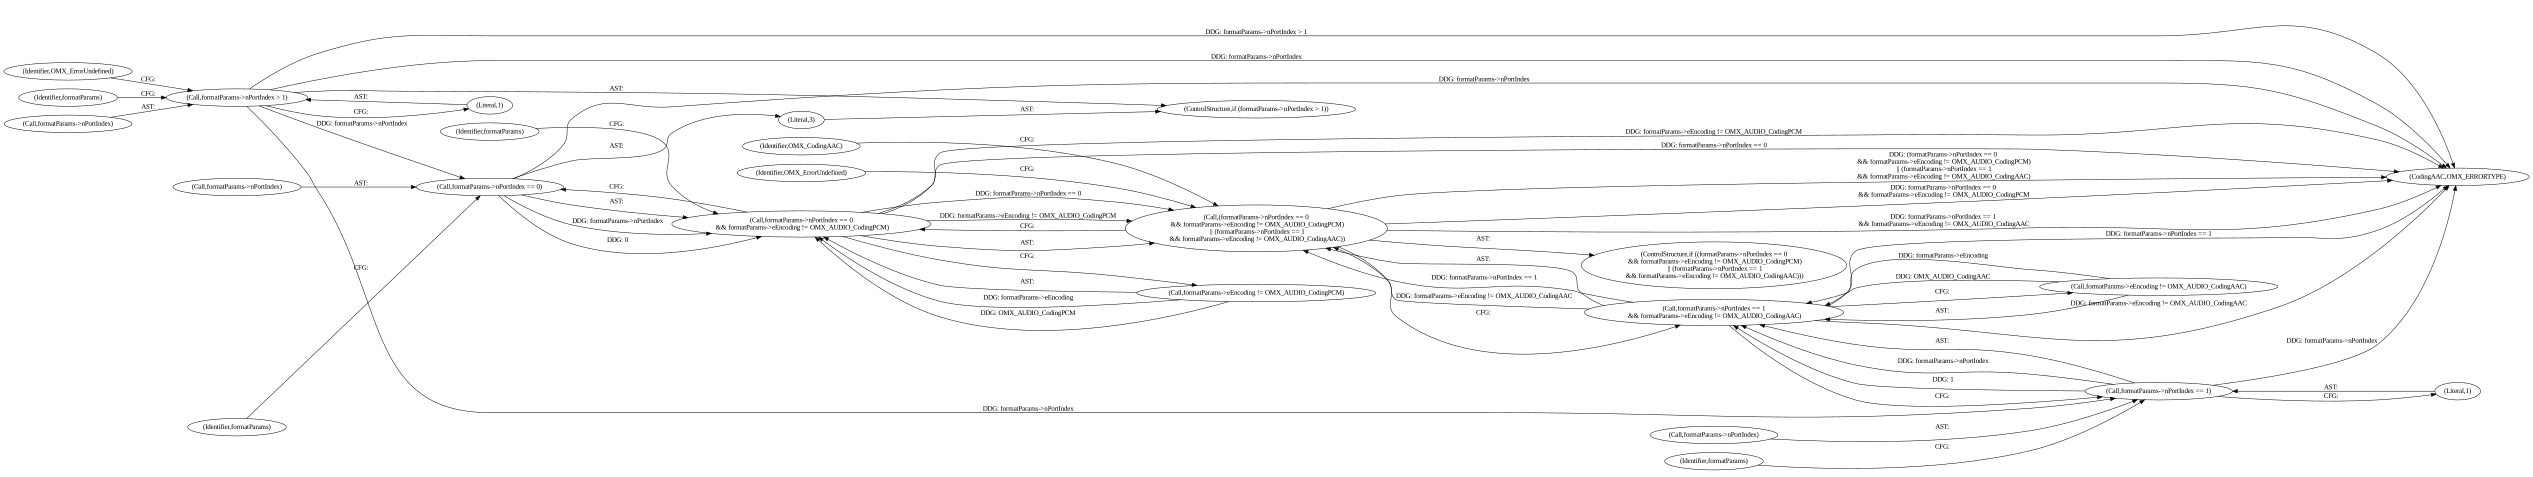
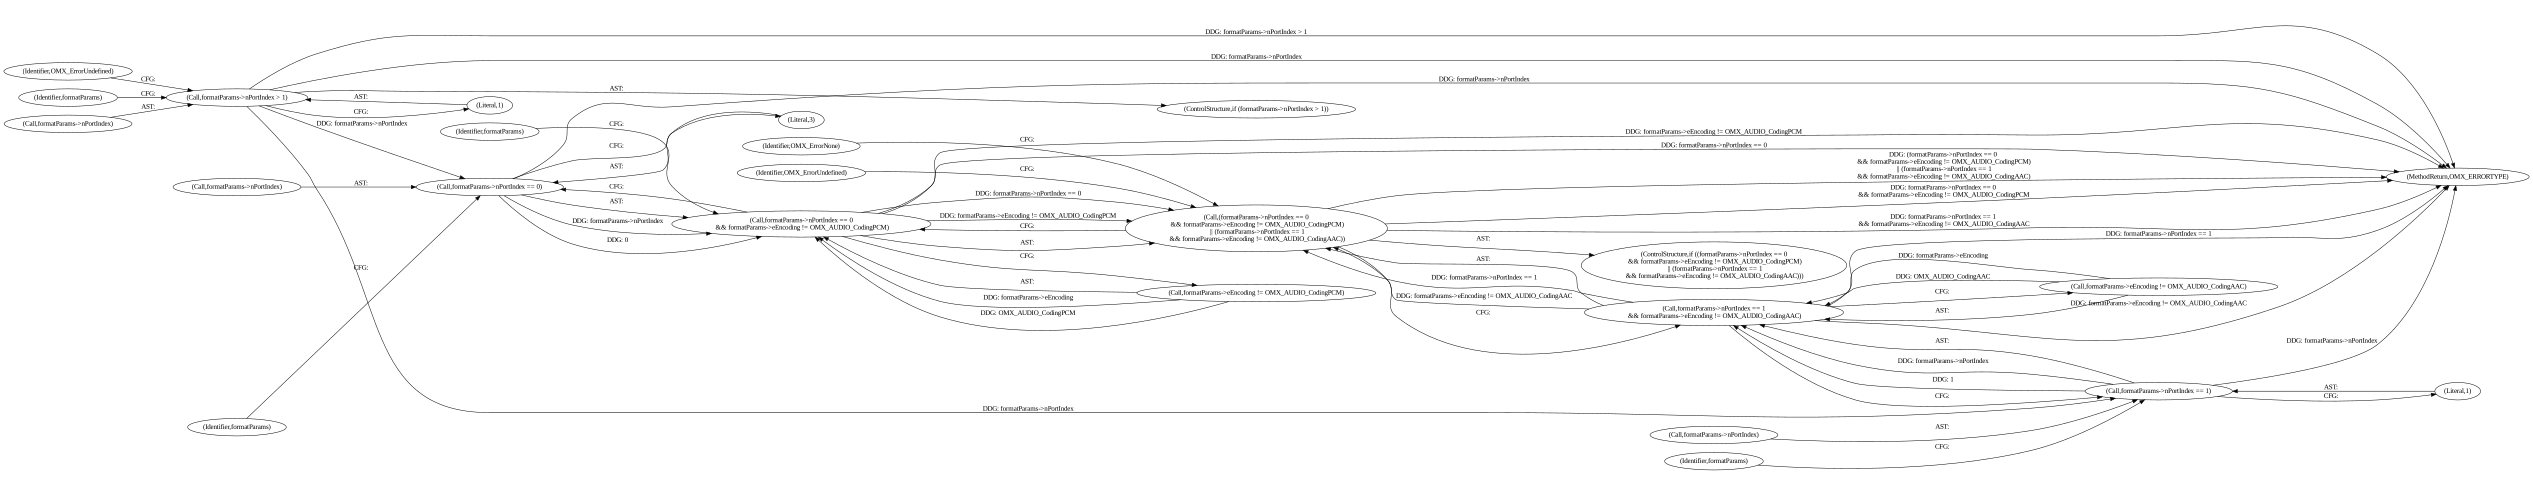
edge "(Literal,3)" -> "(ControlStructure,if (formatParams->nPortIndex > 1))": now "(Literal,3)" -> "(Call,formatParams->nPortIndex == 0)"
edge "(Call,formatParams->nPortIndex == 0)" -> "(Literal,3)": label "AST: " -> "CFG: "
node "(Identifier,OMX_CodingAAC)": label "(Identifier,OMX_CodingAAC)" -> "(Identifier,OMX_ErrorNone)"
node "(CodingAAC,OMX_ERRORTYPE)": label "(CodingAAC,OMX_ERRORTYPE)" -> "(MethodReturn,OMX_ERRORTYPE)"
